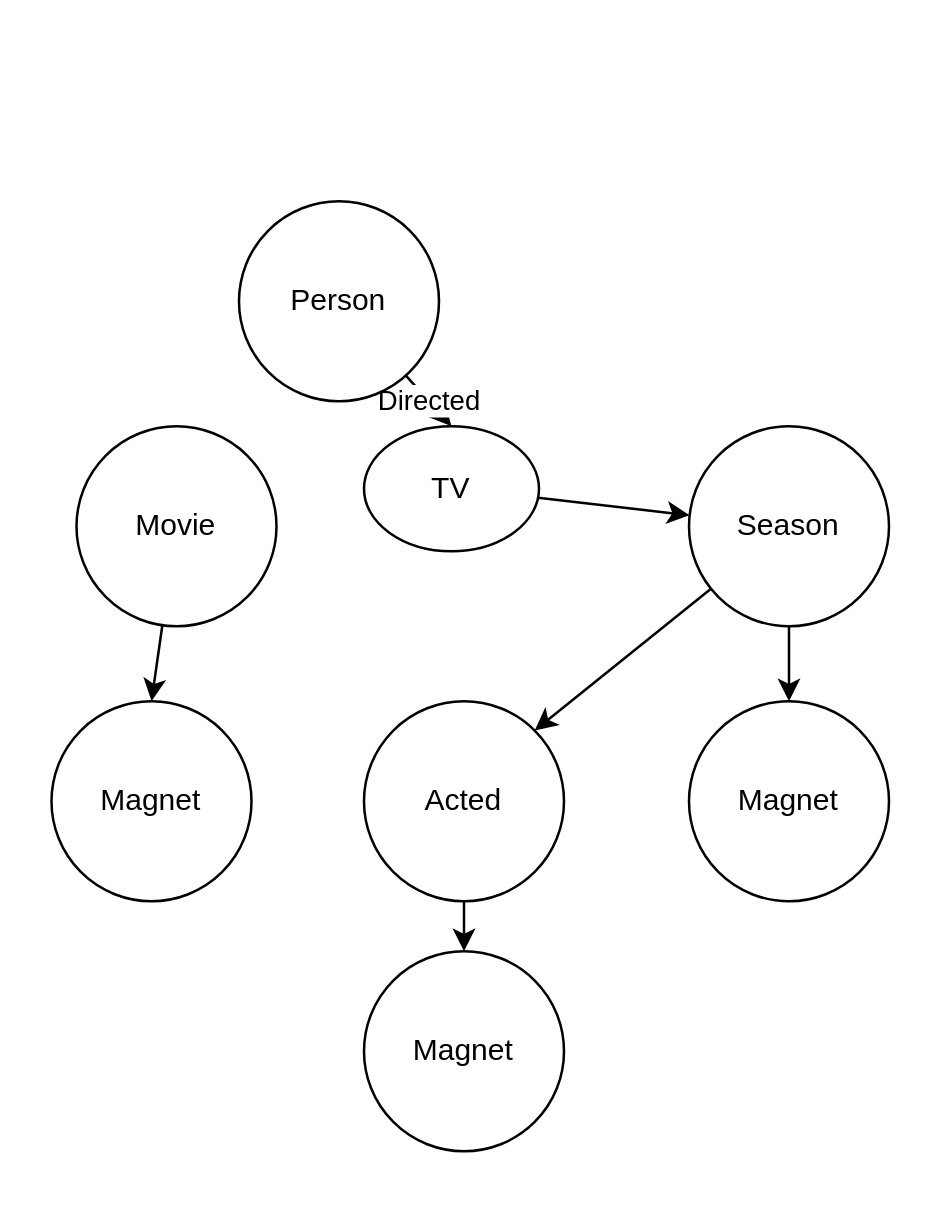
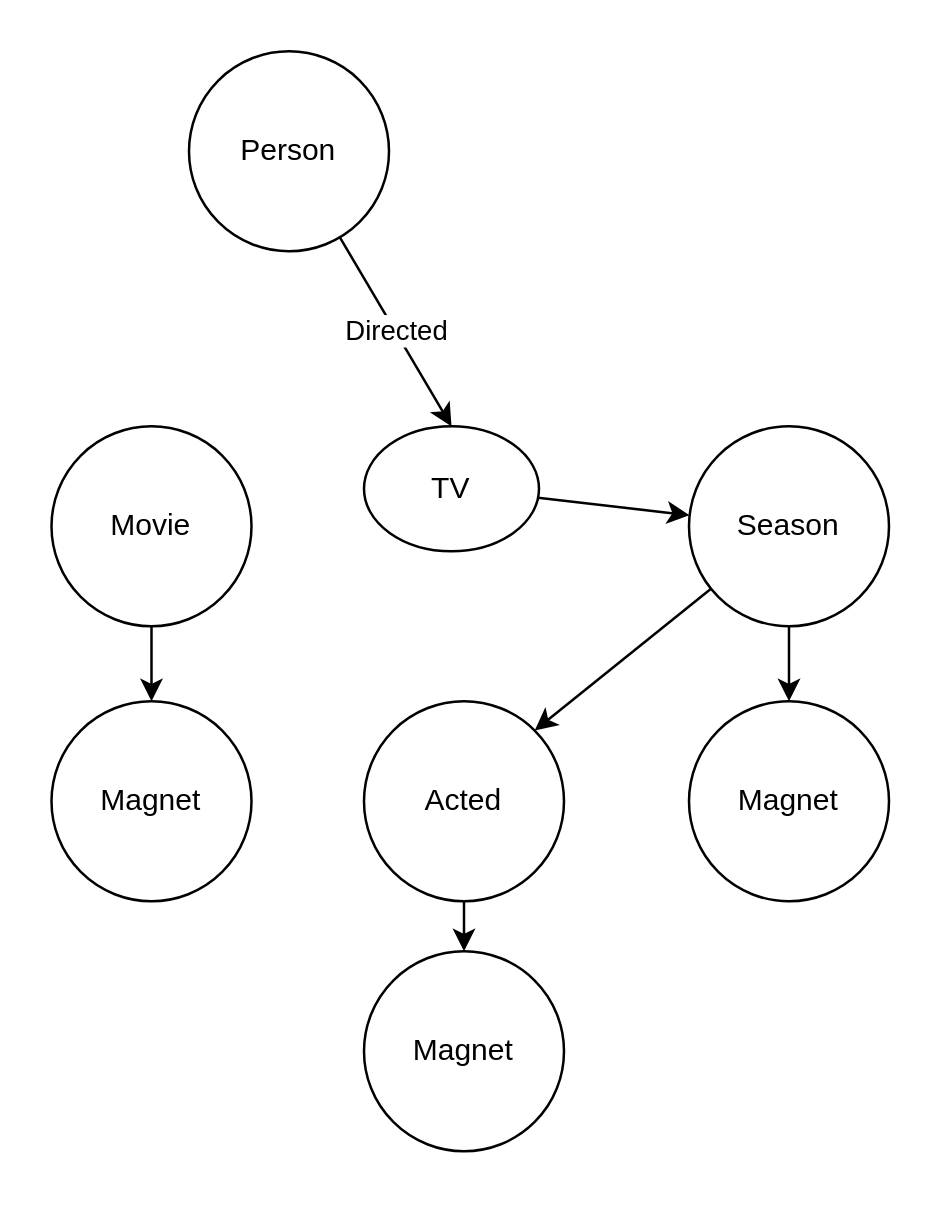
node "Person": moved (339, 301) -> (289, 151)
node "Movie": moved (176, 526) -> (151, 526)
